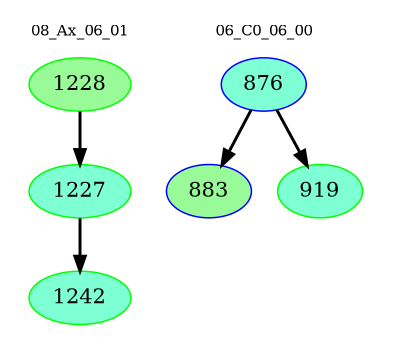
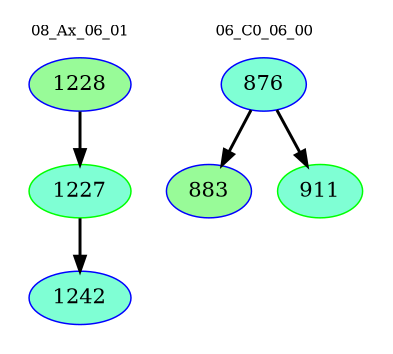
node "1228": color green -> blue
node "919": label "919" -> "911"
node "1242": color green -> blue
